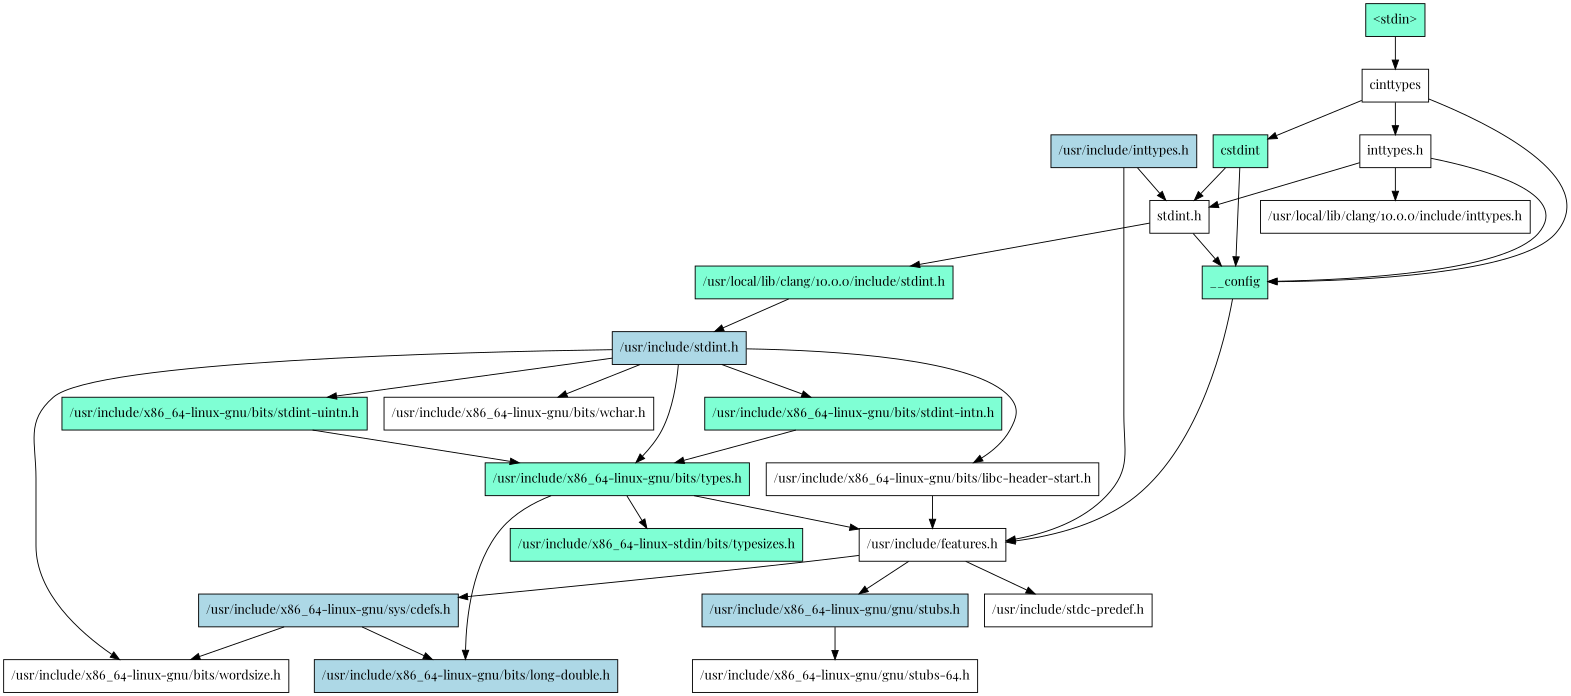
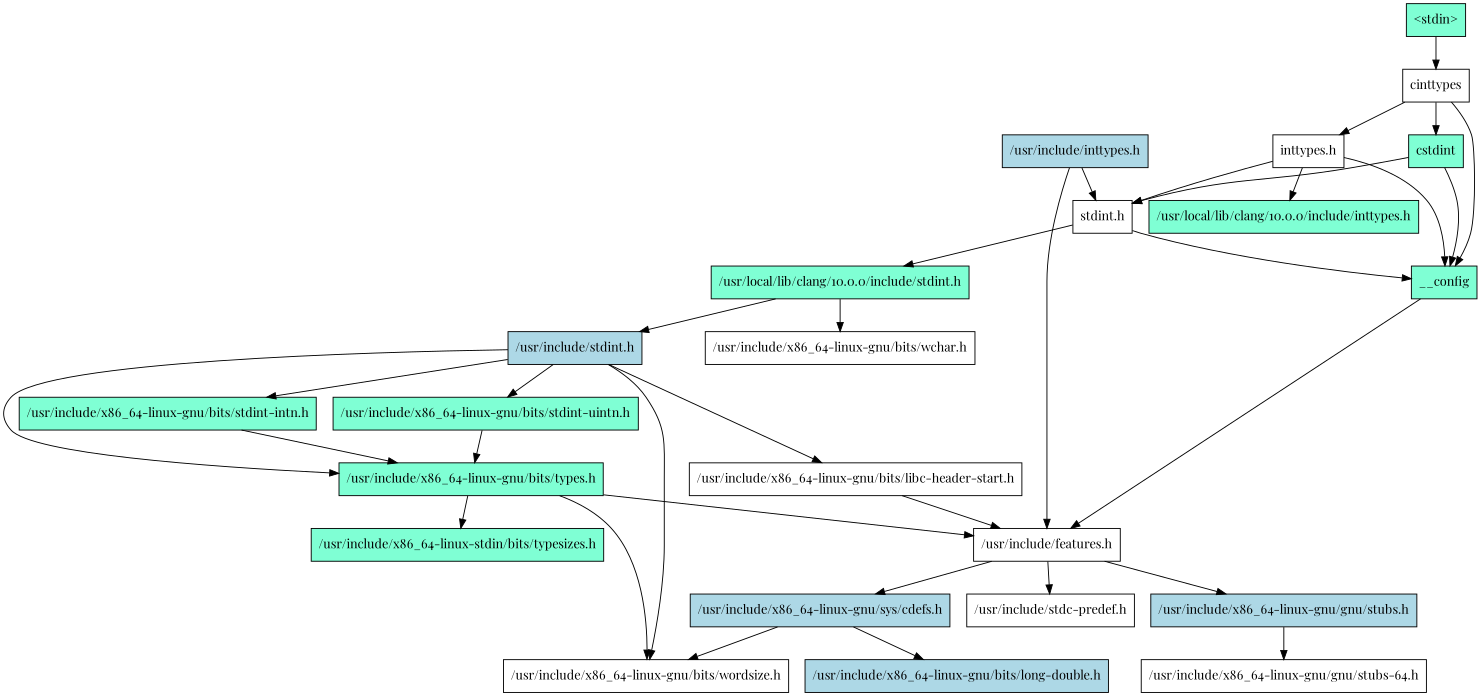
node "/usr/local/lib/clang/10.0.0/include/inttypes.h": fillcolor white -> aquamarine
edge "/usr/include/stdint.h" -> "/usr/include/x86_64-linux-gnu/bits/wchar.h": now "/usr/local/lib/clang/10.0.0/include/stdint.h" -> "/usr/include/x86_64-linux-gnu/bits/wchar.h"
edge "/usr/include/x86_64-linux-gnu/bits/types.h" -> "/usr/include/x86_64-linux-gnu/bits/long-double.h": now "/usr/include/x86_64-linux-gnu/bits/types.h" -> "/usr/include/x86_64-linux-gnu/bits/wordsize.h"
